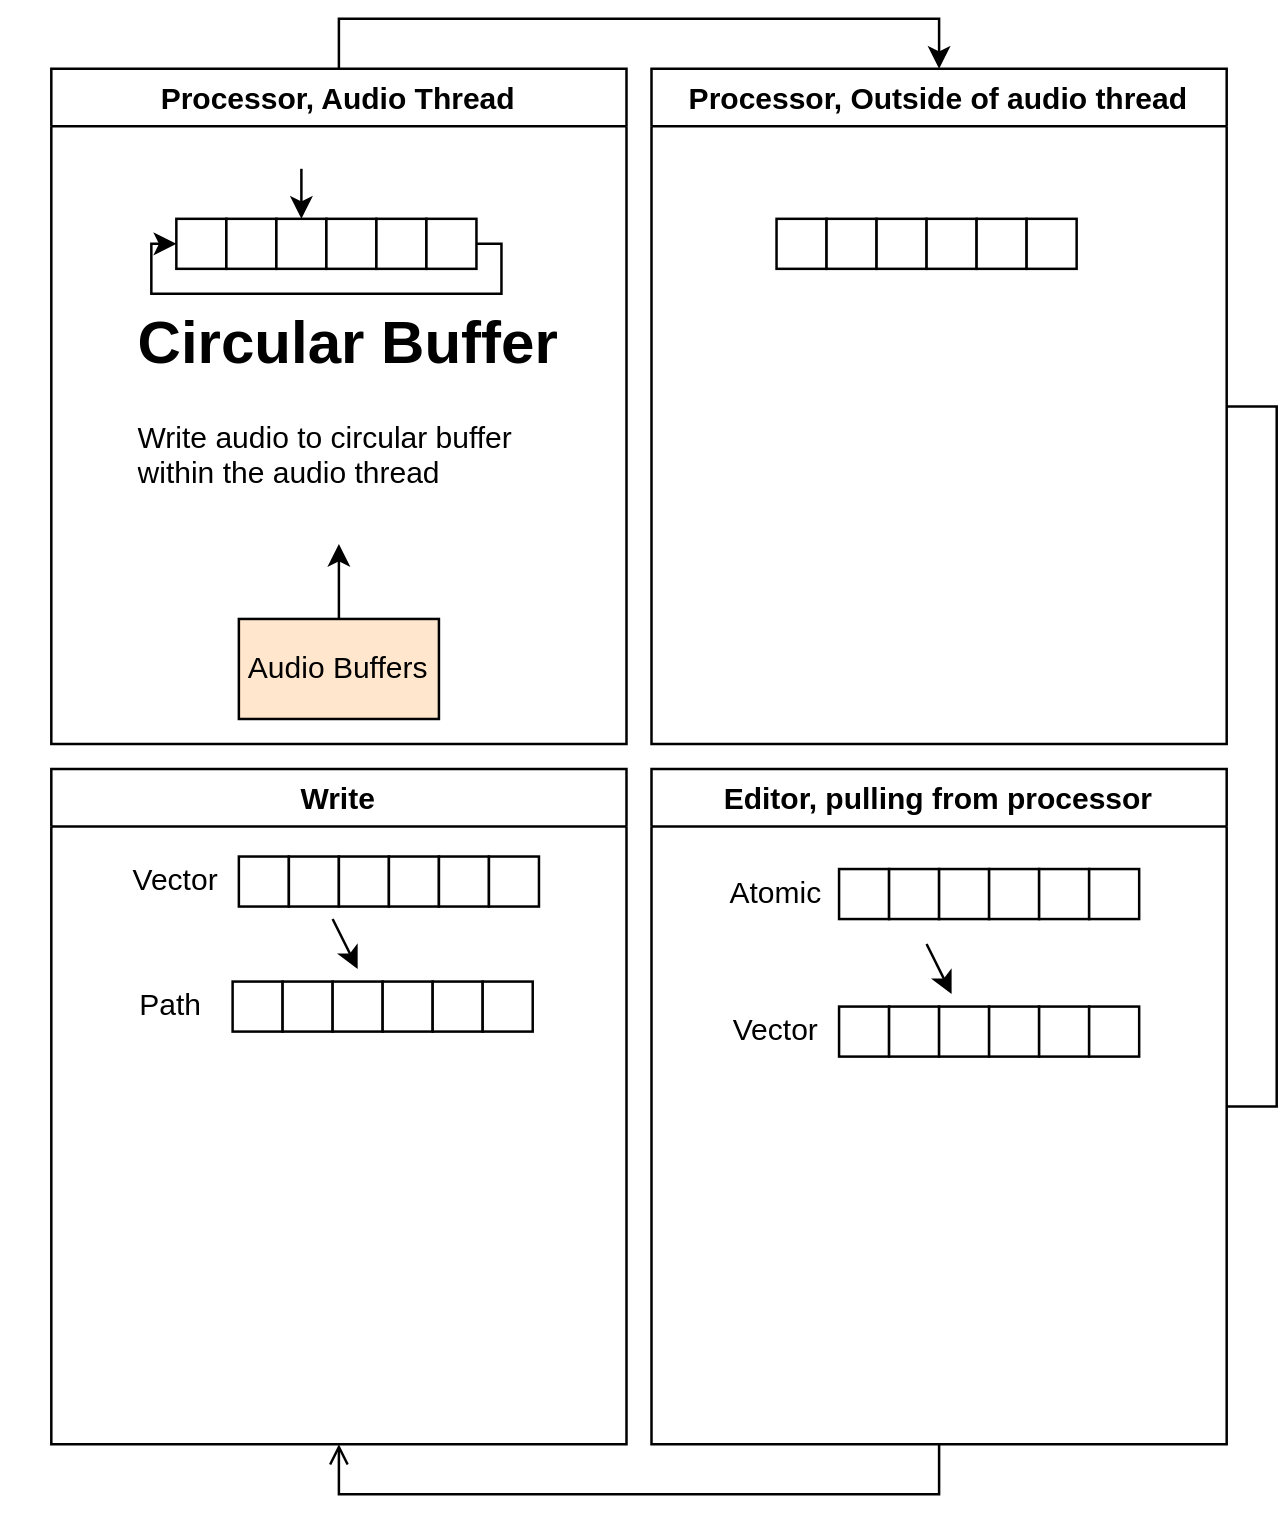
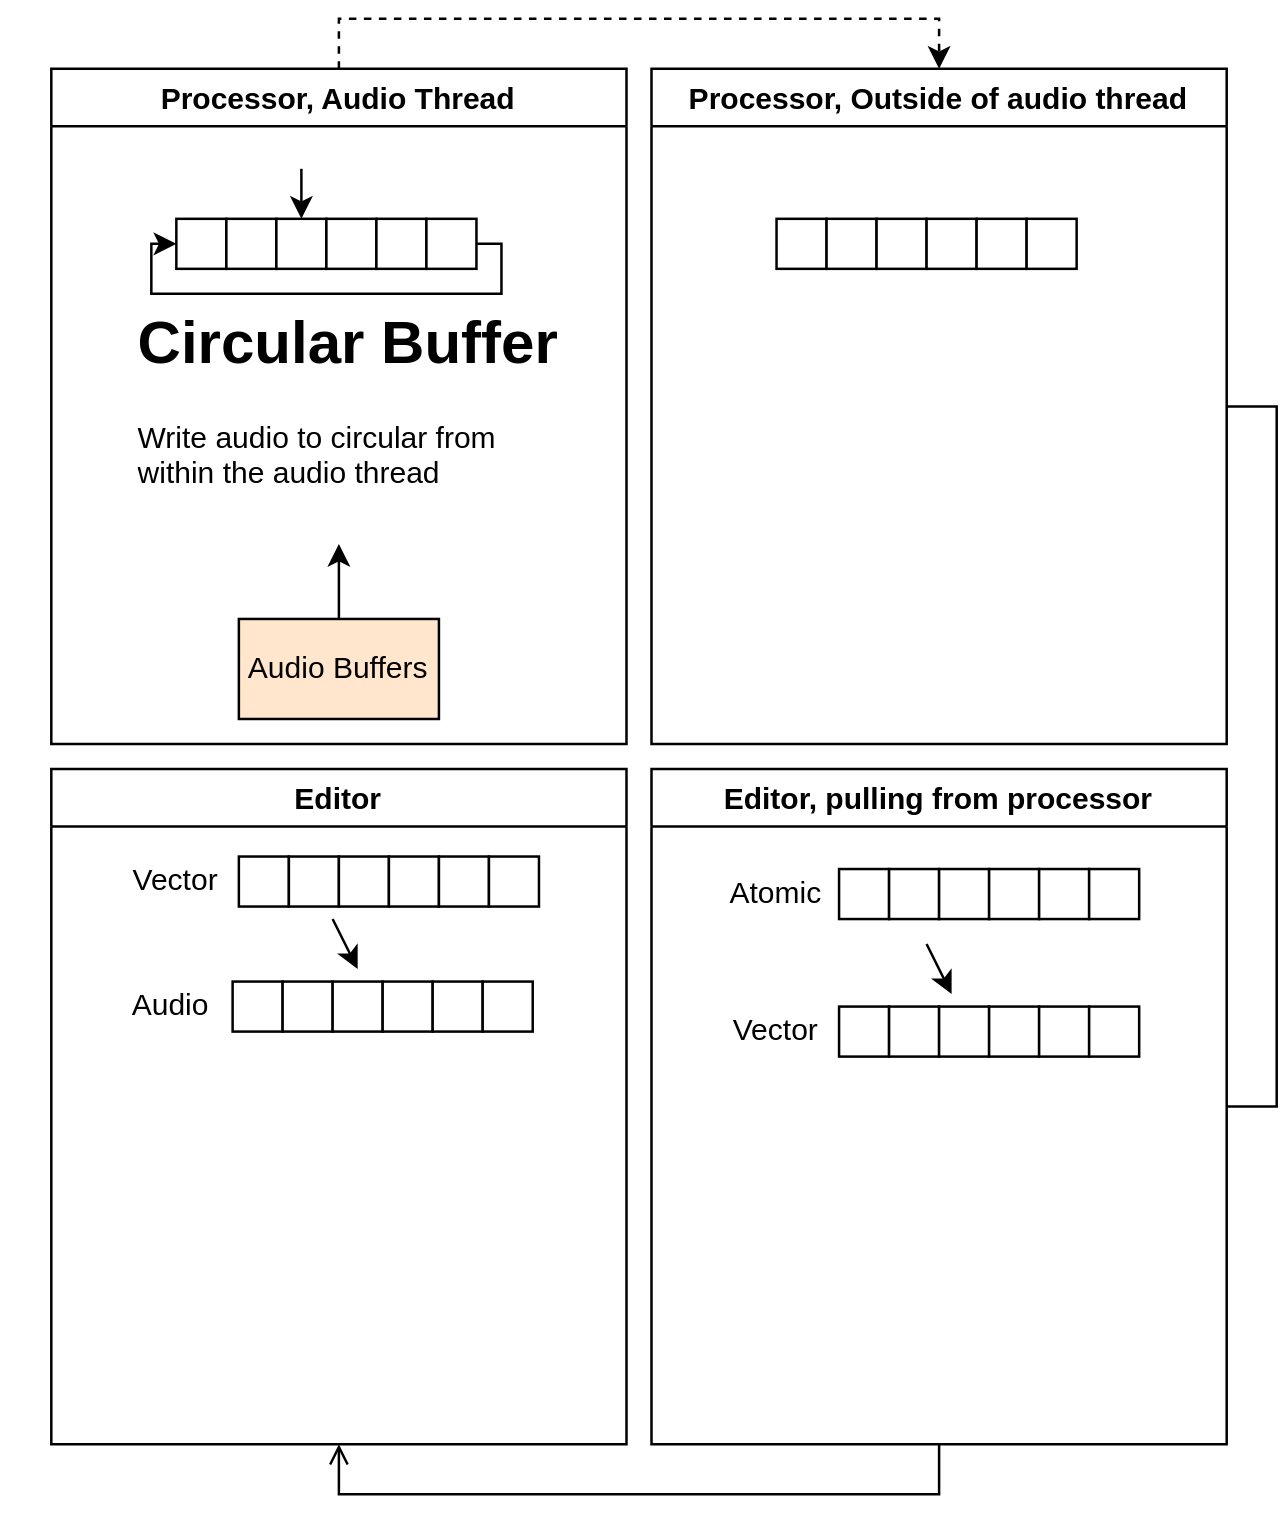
edge "Processor, Audio Thread" -> "Processor, Outside of audio thread": style solid -> dashed
node "Circular Buffer Write audio to circular buffer within the audio thread": label "Circular Buffer Write audio to circular buffer within the audio thread" -> "Circular Buffer Write audio to circular from within the audio thread"
node "Write": label "Write" -> "Editor"
node "Path": label "Path" -> "Audio"
